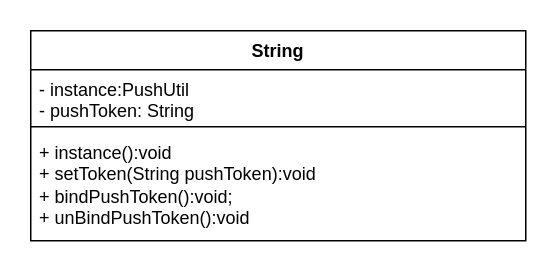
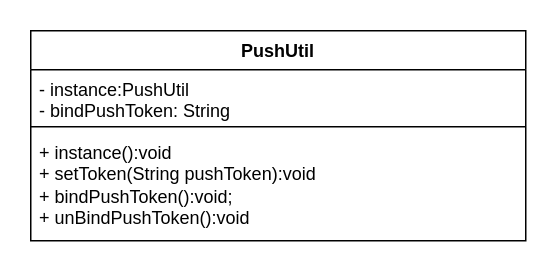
node "String": label "String" -> "PushUtil"
node "- instance:PushUtil - pushToken: String": label "- instance:PushUtil - pushToken: String" -> "- instance:PushUtil - bindPushToken: String"
